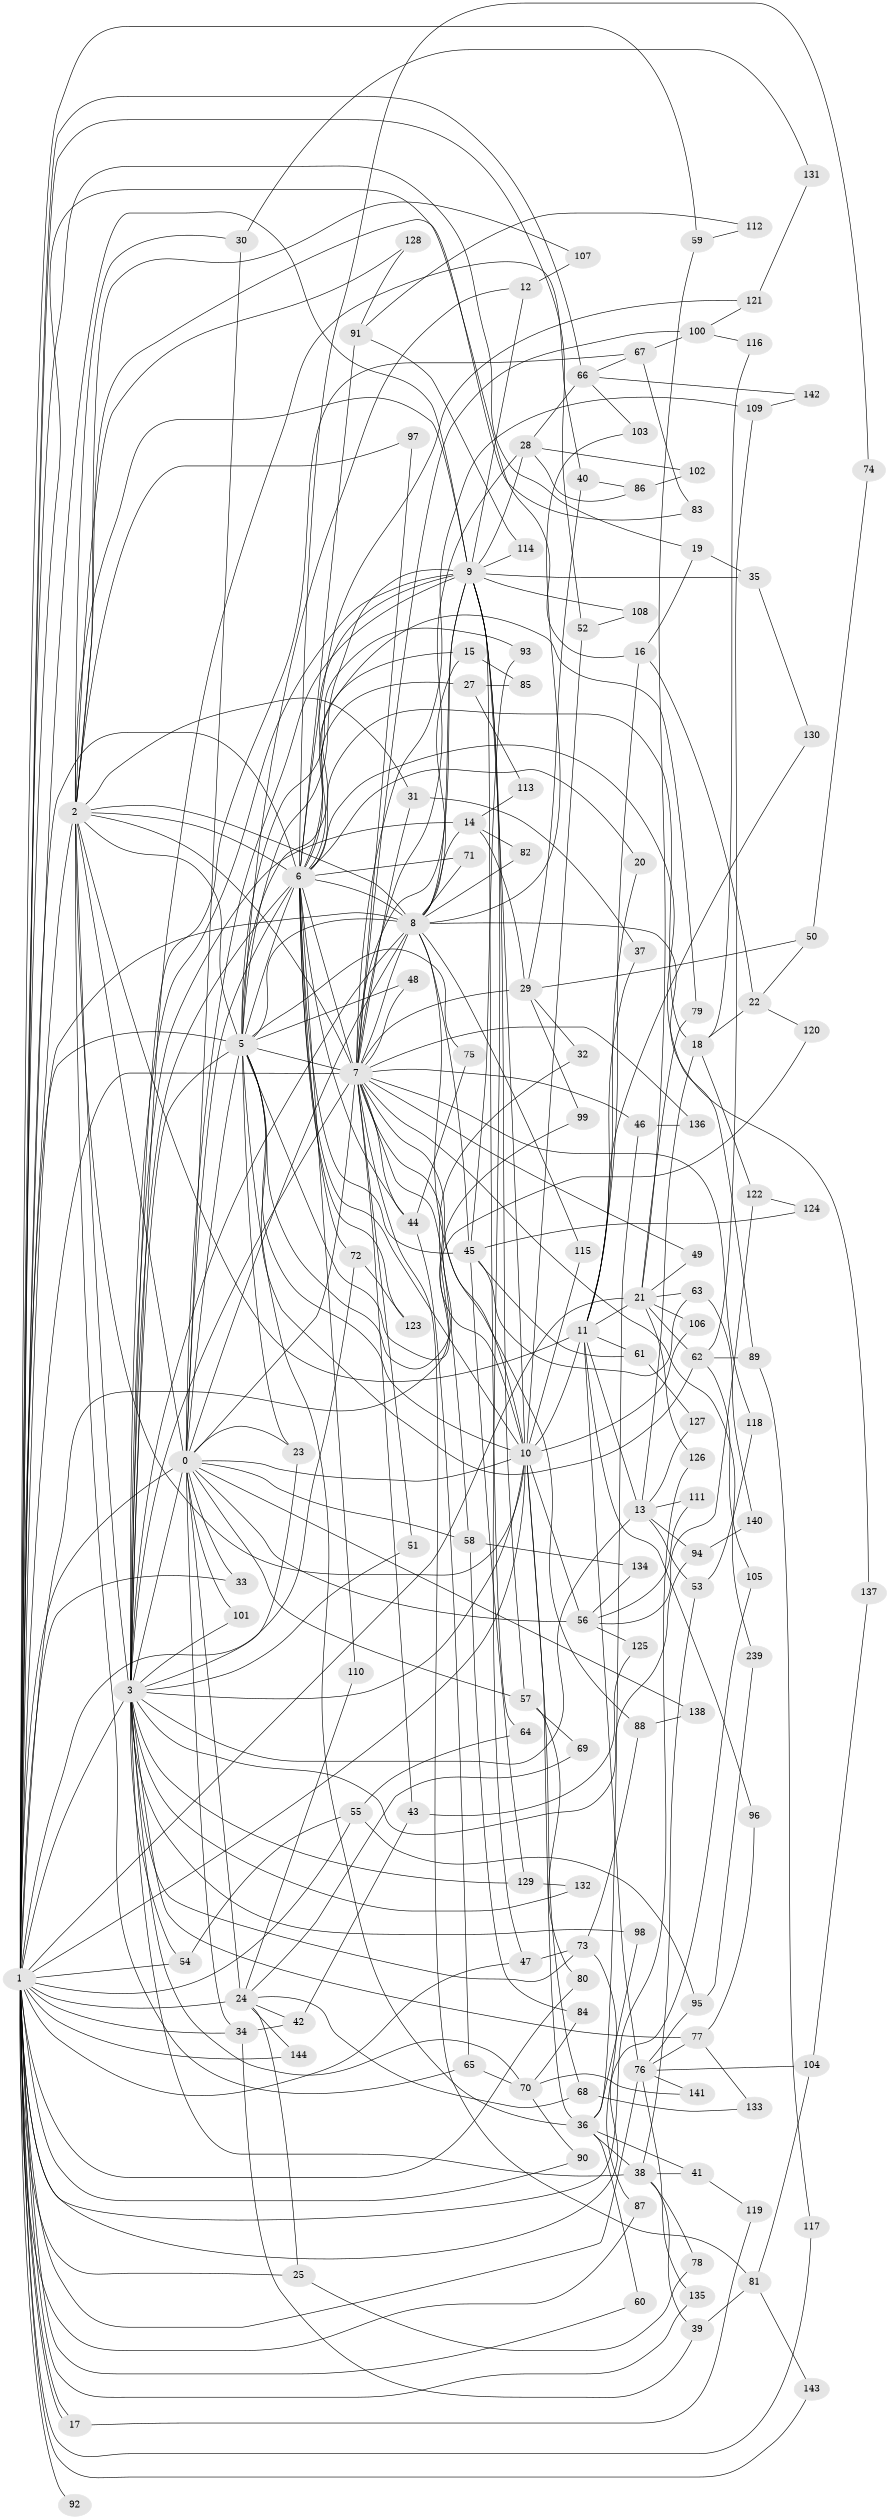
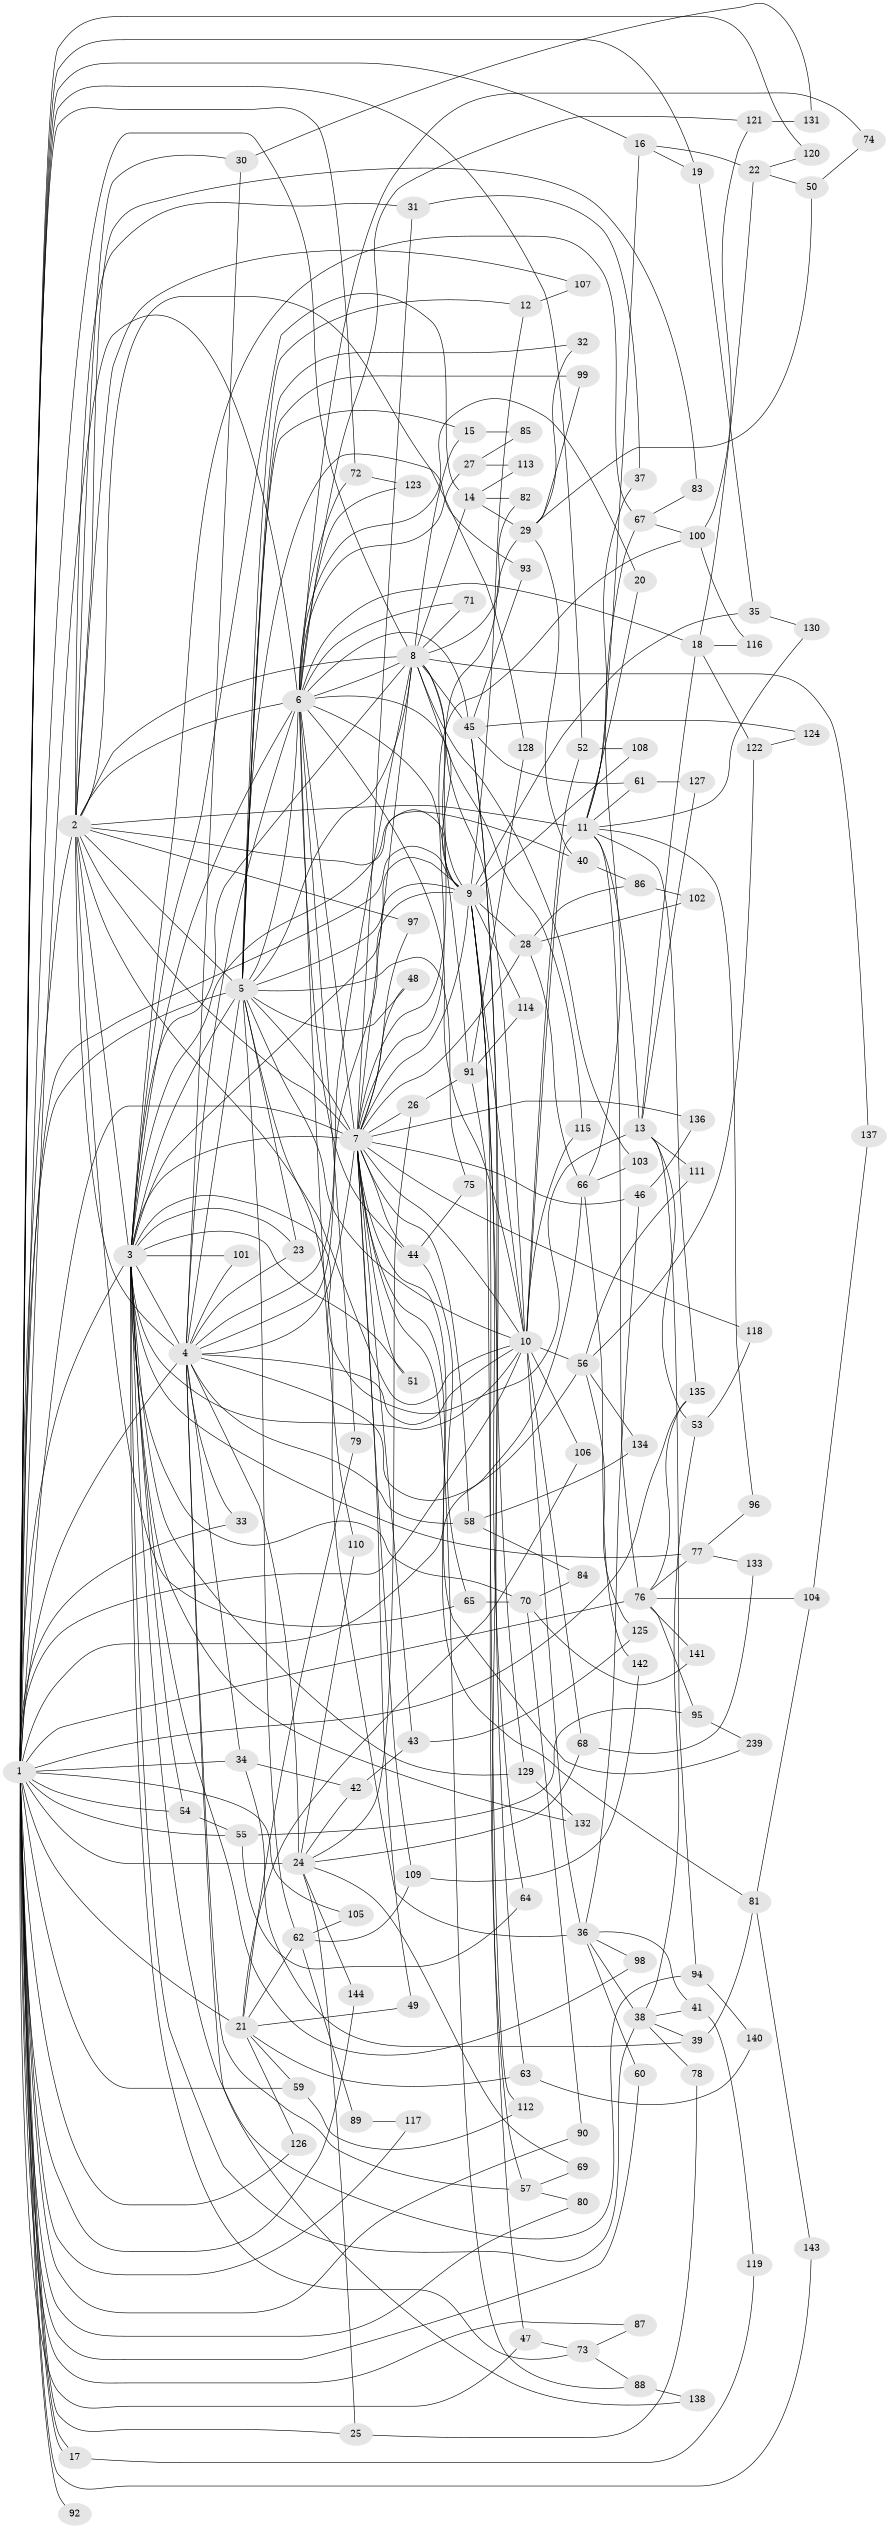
edge "6" -- "89": removed
node "26": added
edge "21" -- "11": now "135" -- "11"
node "0": label "0" -> "4"
